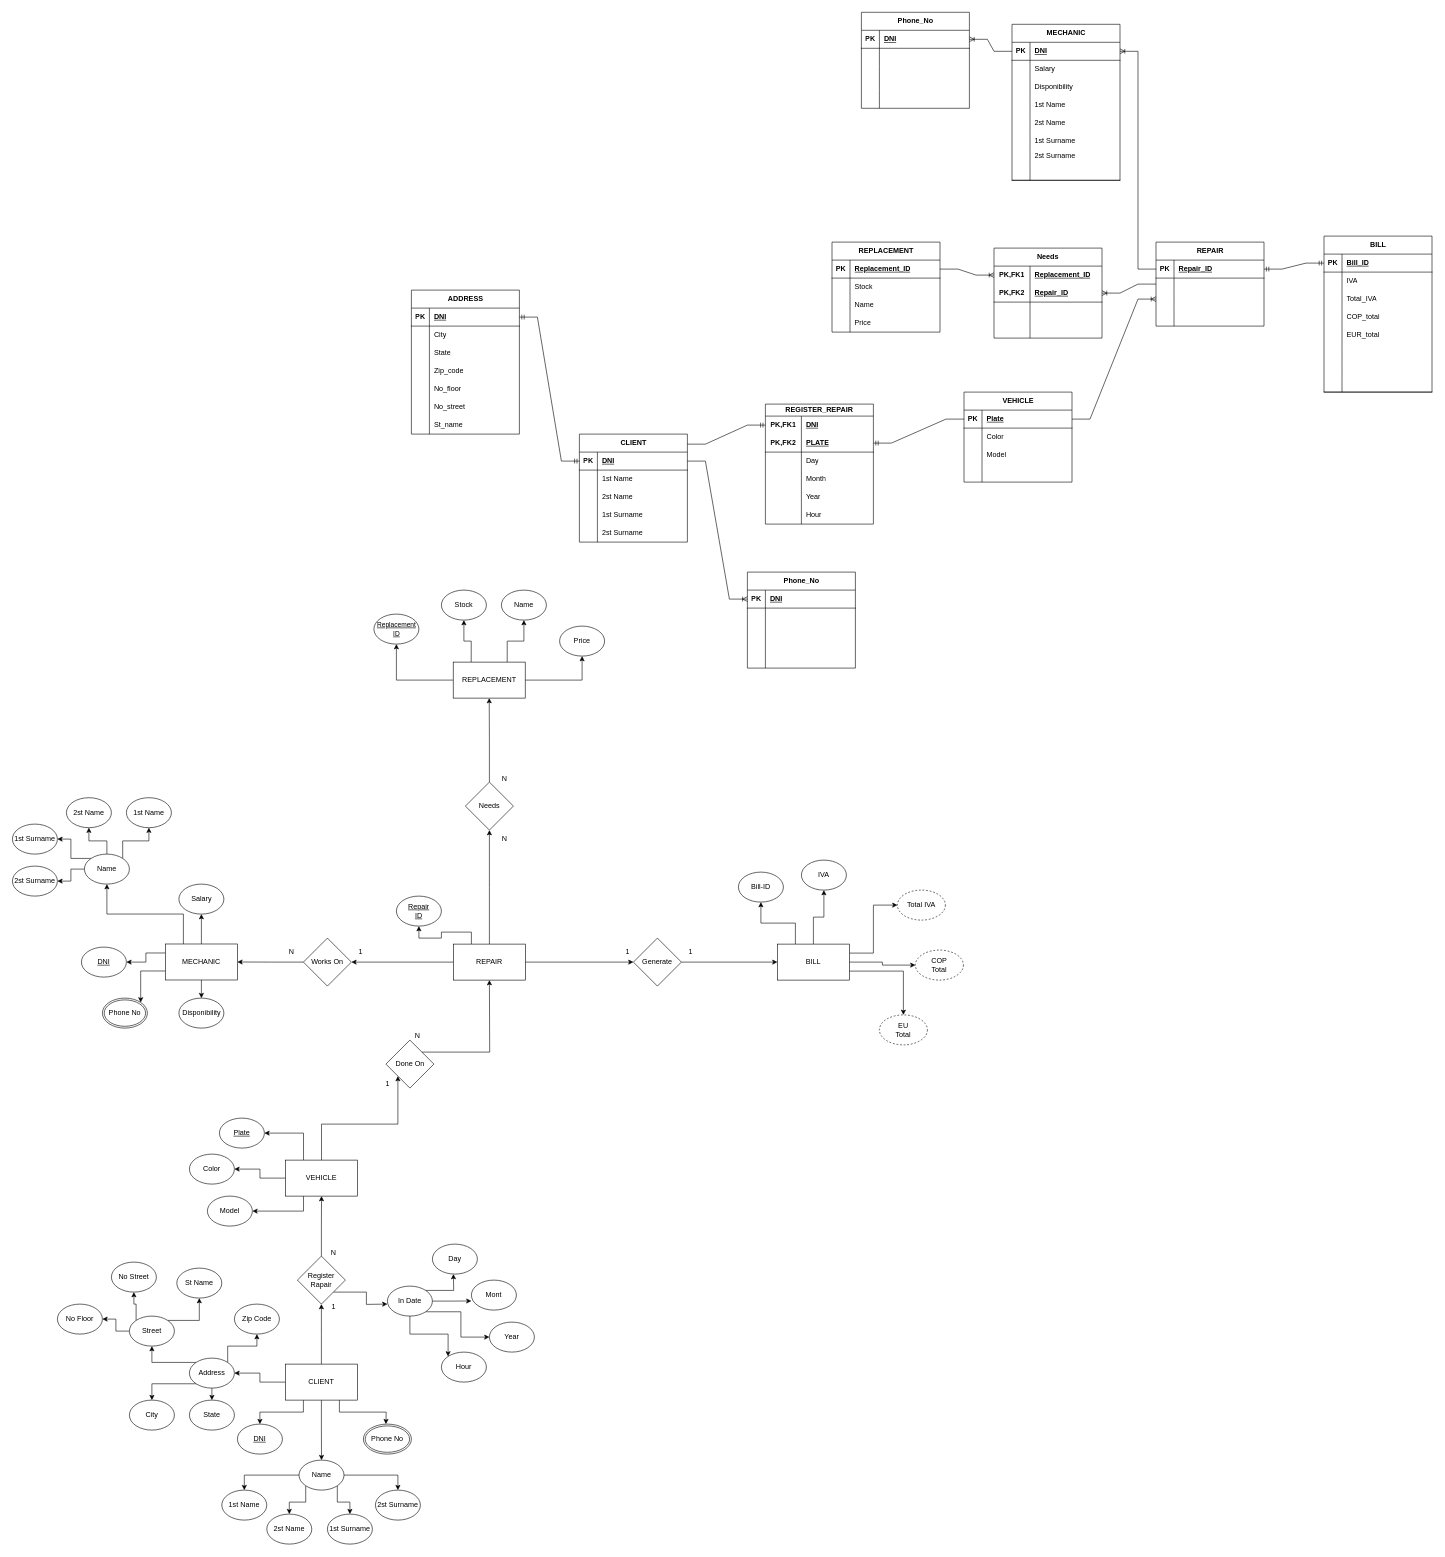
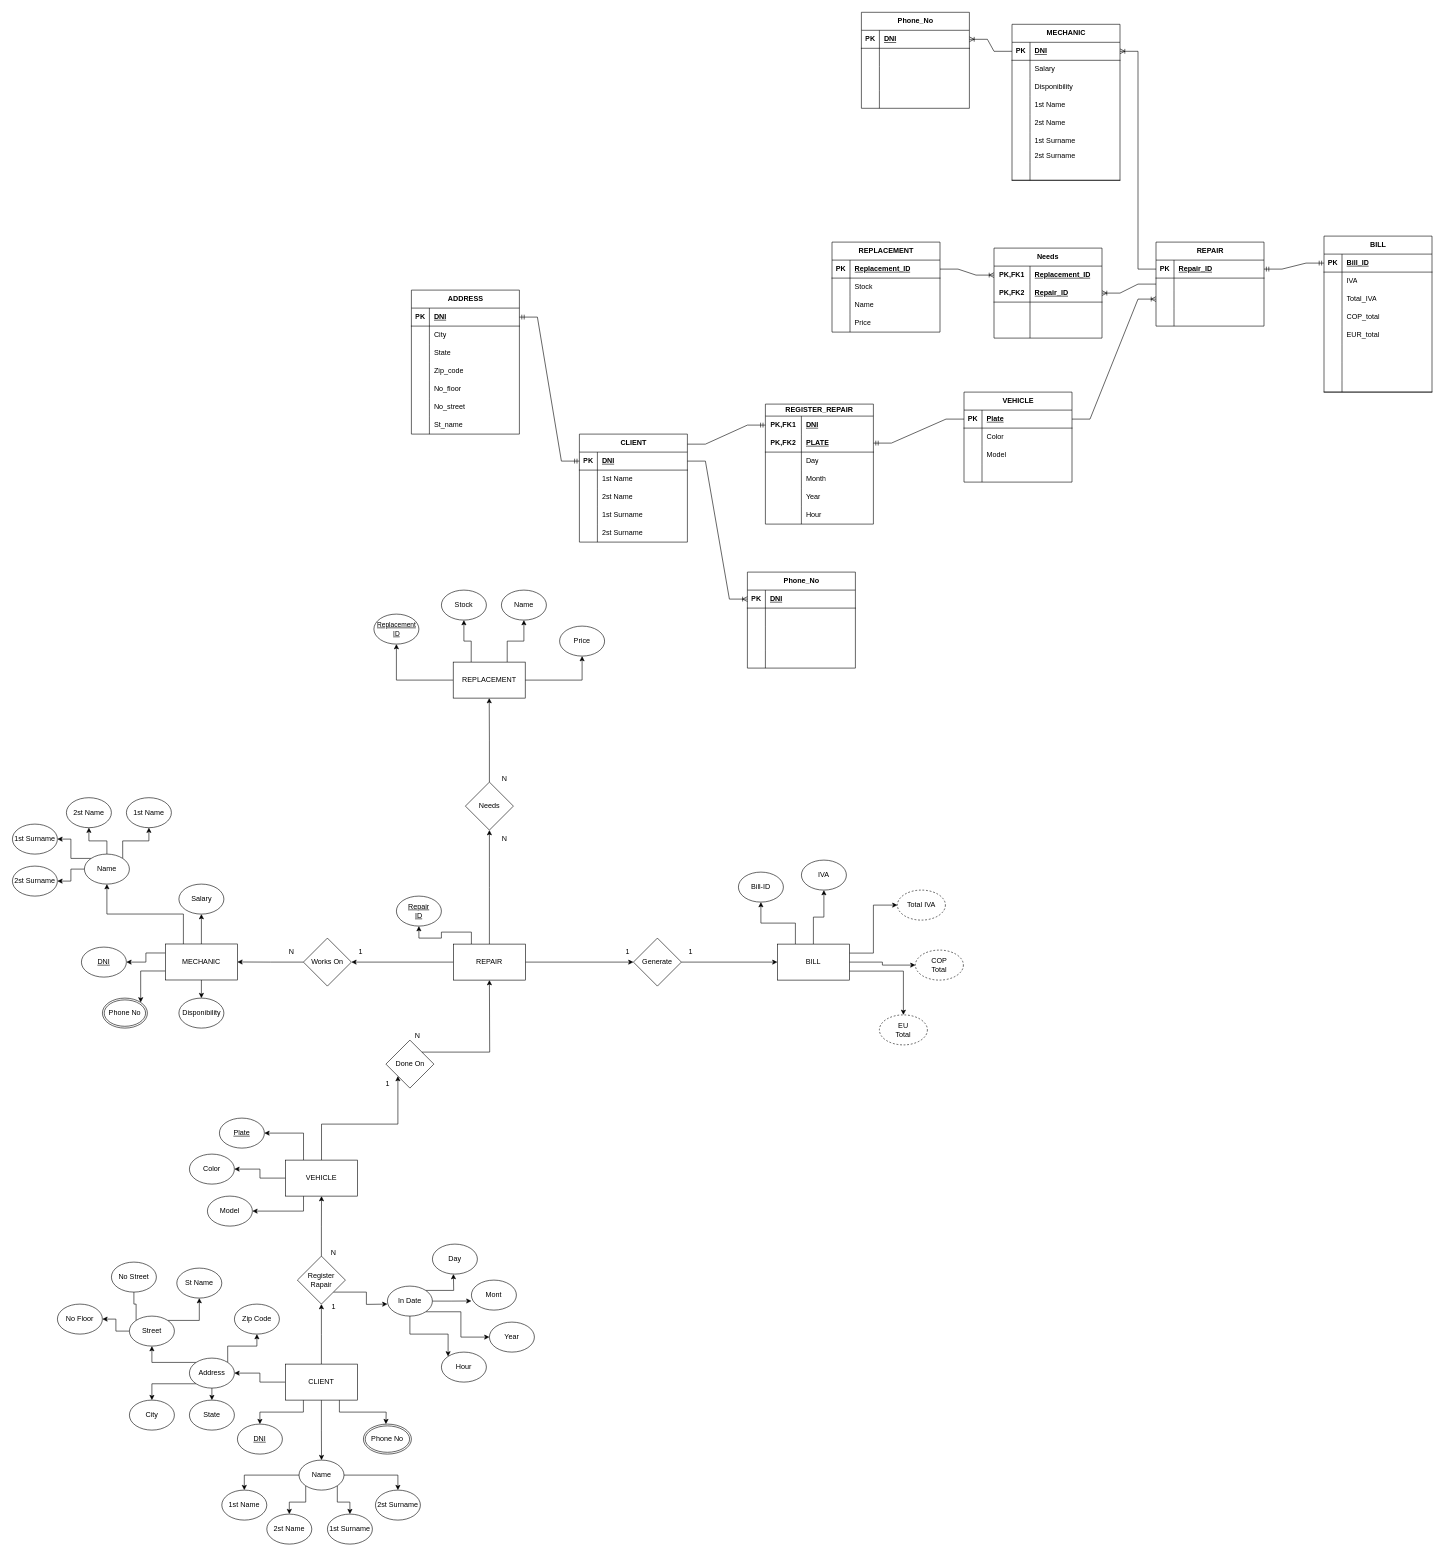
edge "Street" -> "No Street": arrowhead classic -> none
